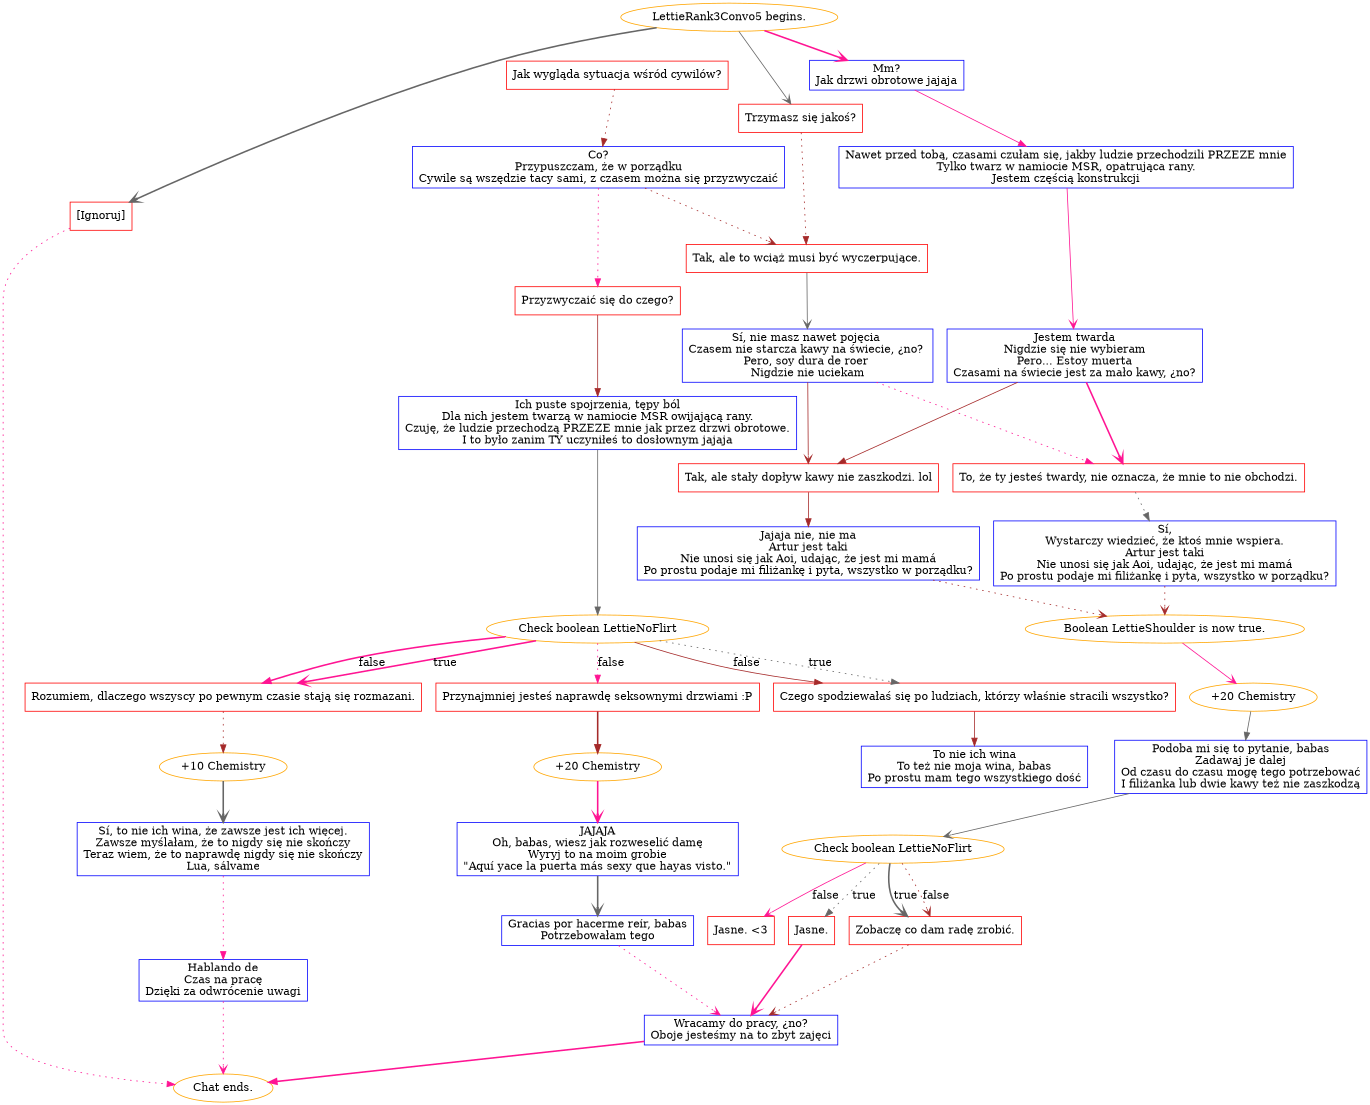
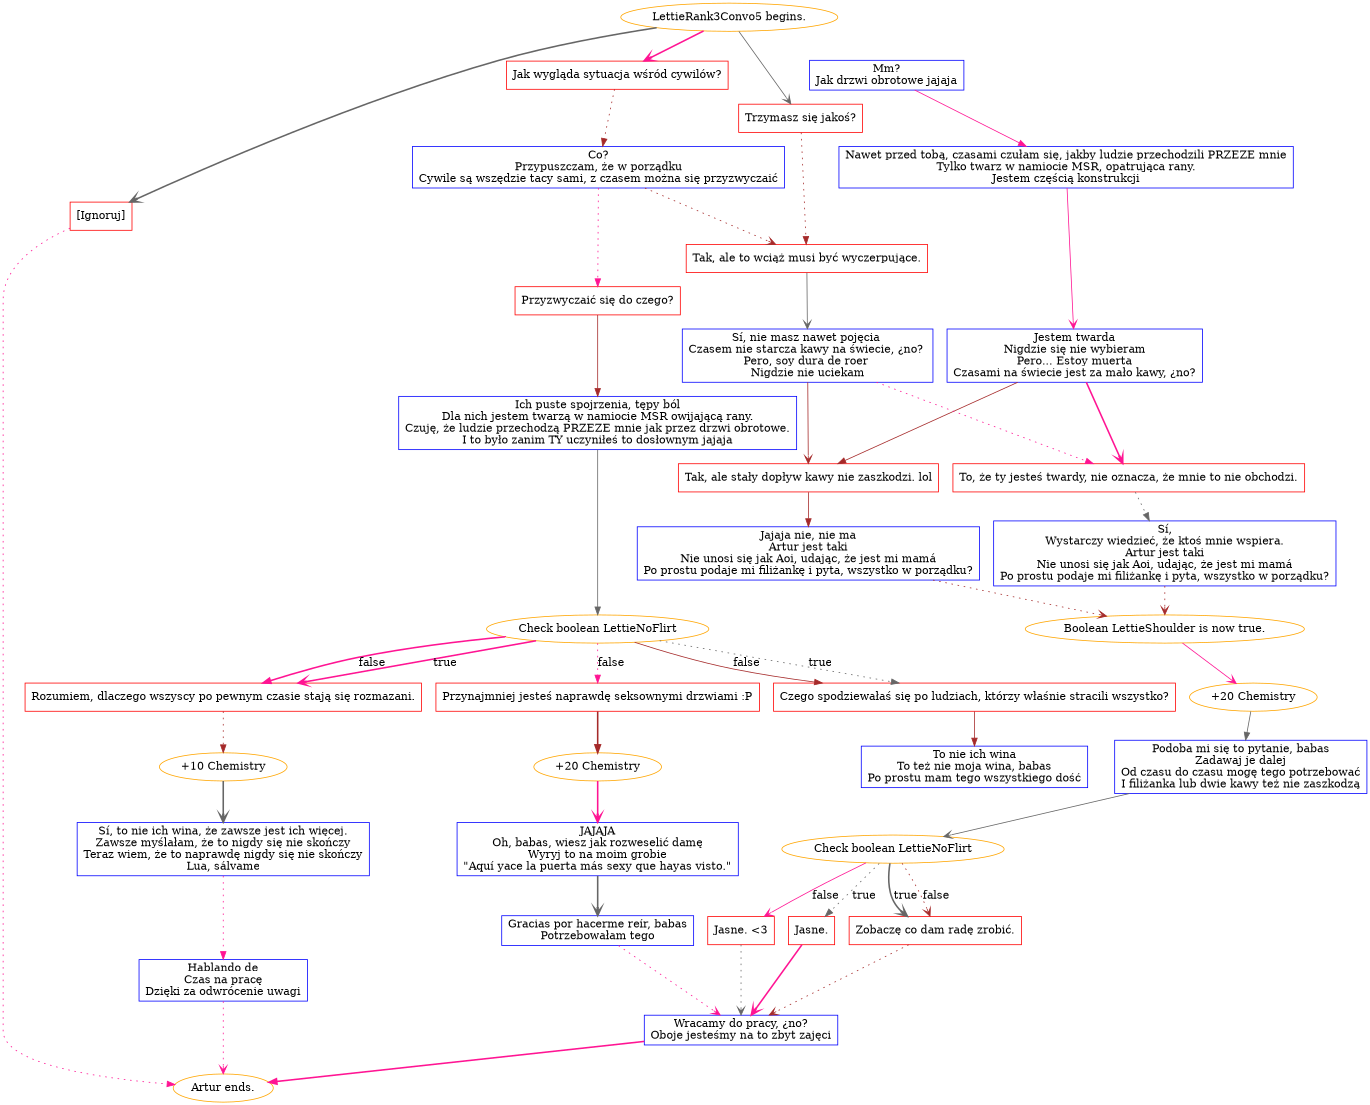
edge "LettieRank3Convo5 begins." -> "Mm? Jak drzwi obrotowe jajaja": now "LettieRank3Convo5 begins." -> "Jak wygląda sytuacja wśród cywilów?"
edge "Jasne. <3" -> "Wracamy do pracy, ¿no? Oboje jesteśmy na to zbyt zajęci": added
node "Chat ends.": label "Chat ends." -> "Artur ends."
